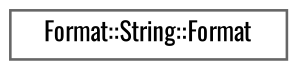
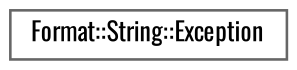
node "Format::String::Format": label "Format::String::Format" -> "Format::String::Exception"
